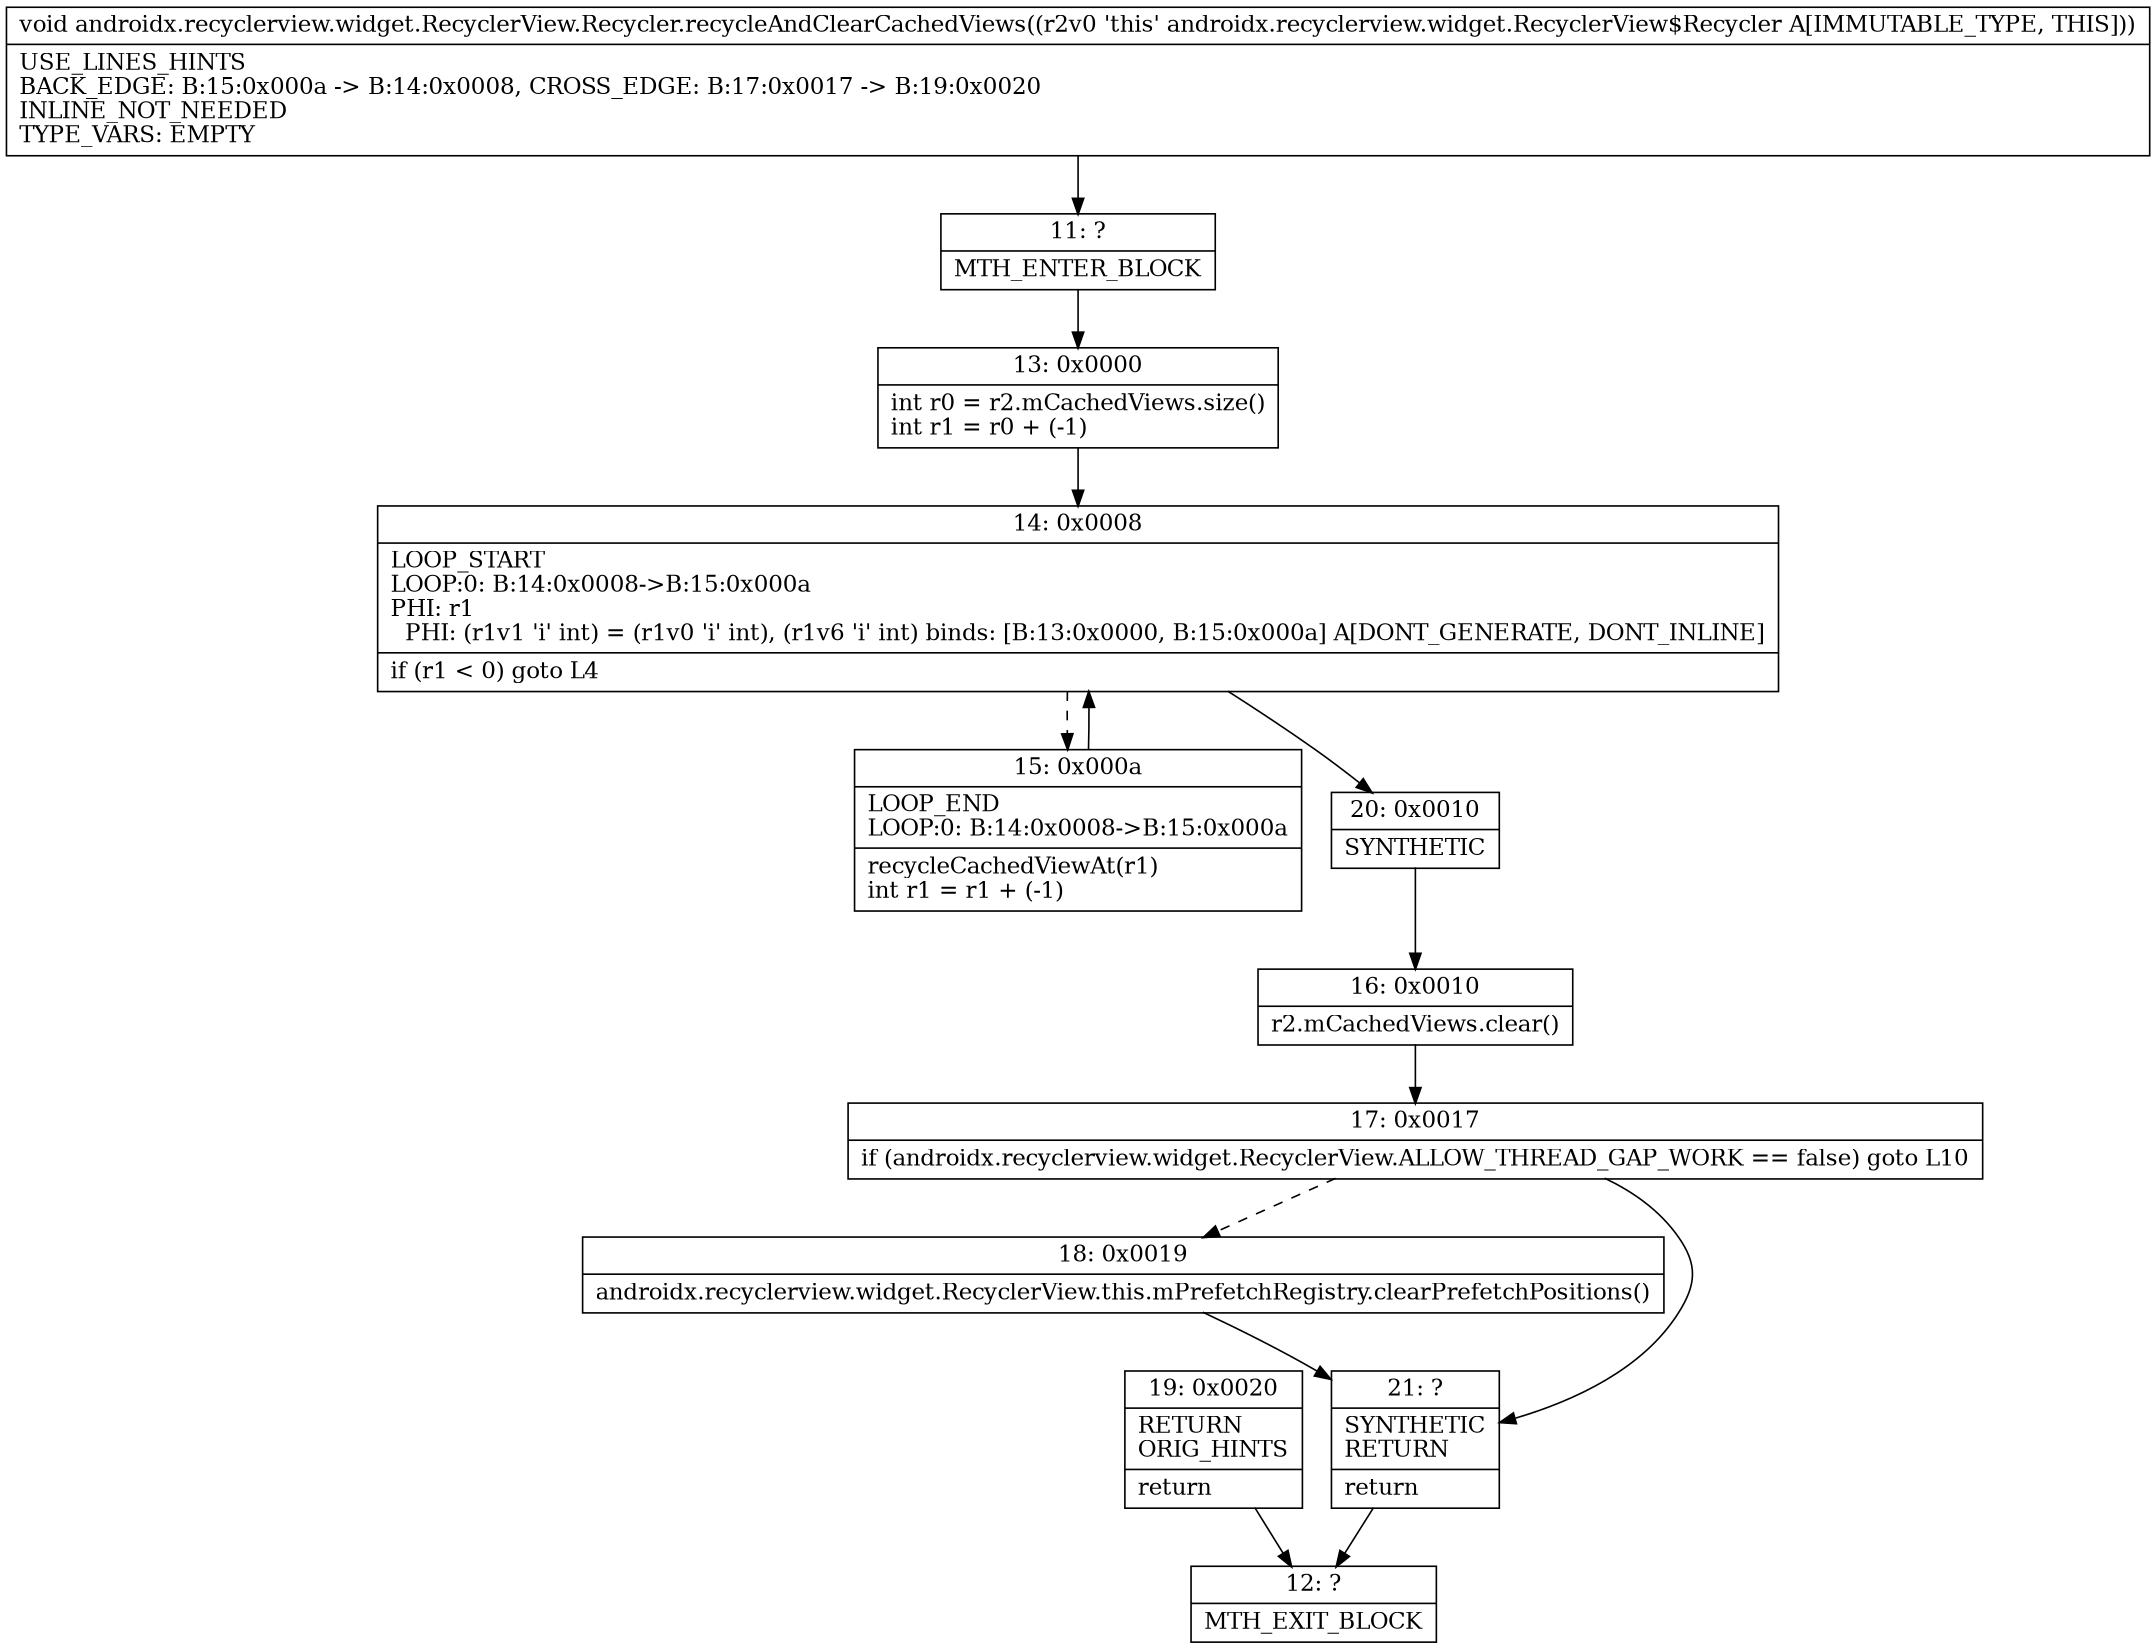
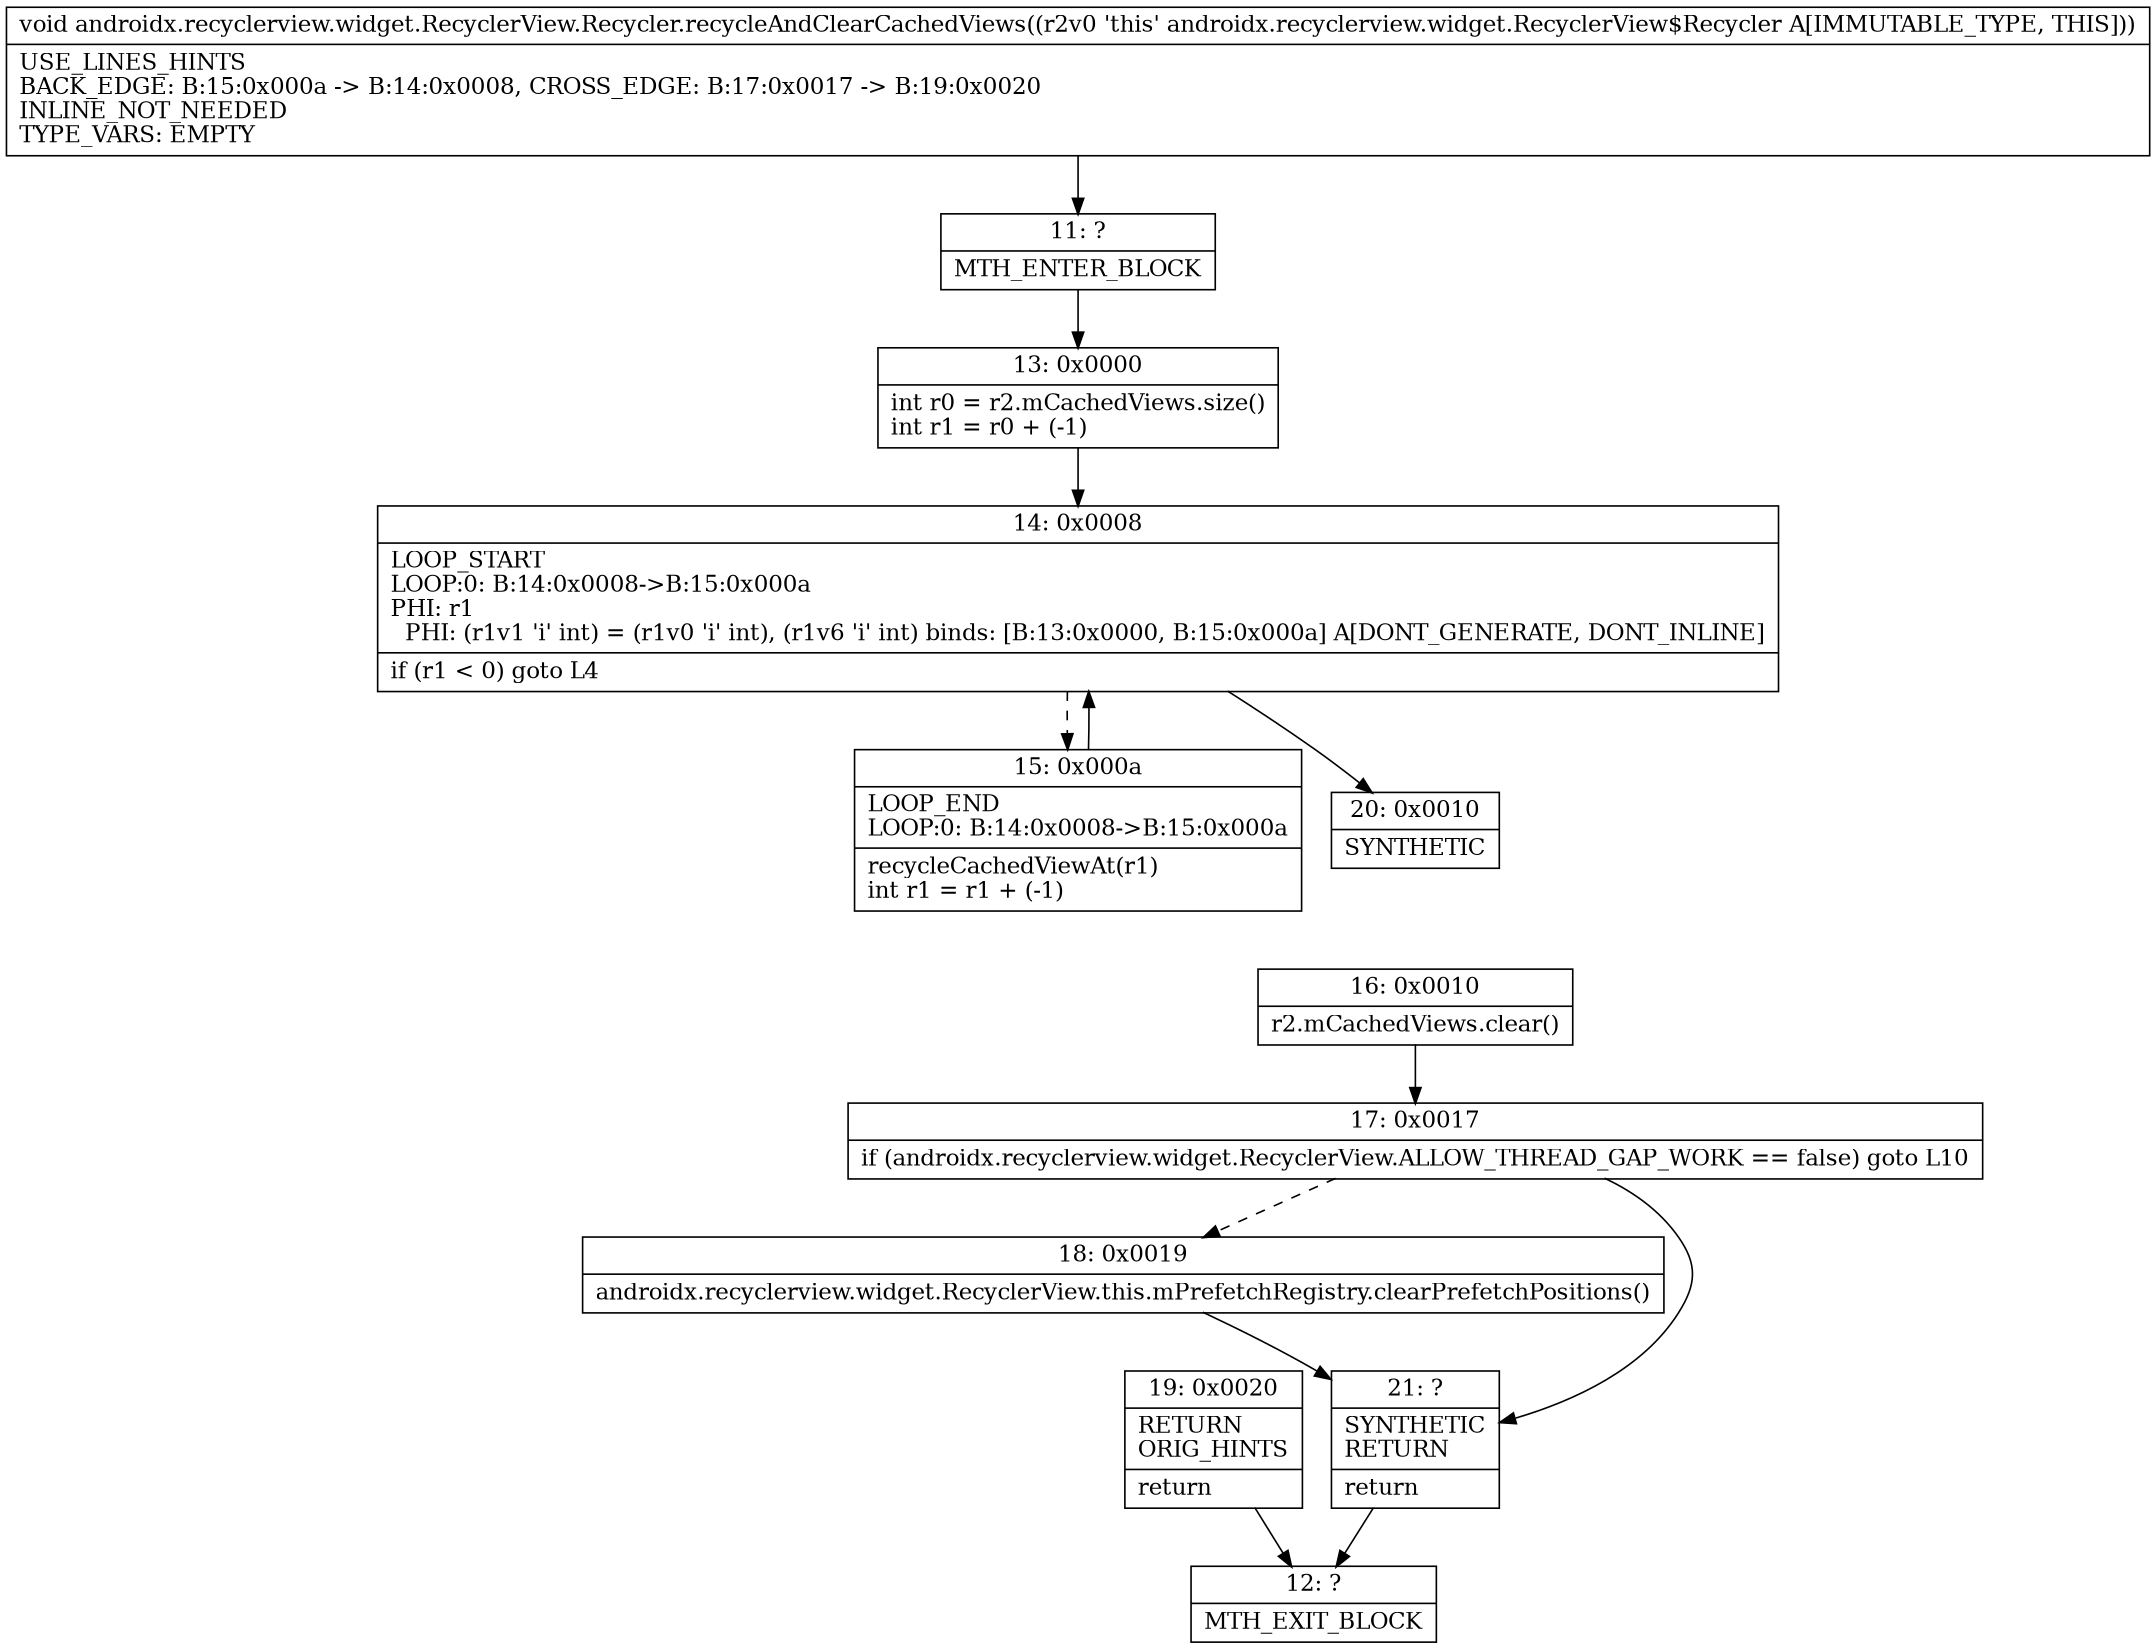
edge "20: 0x0010" -> "16: 0x0010": removed
